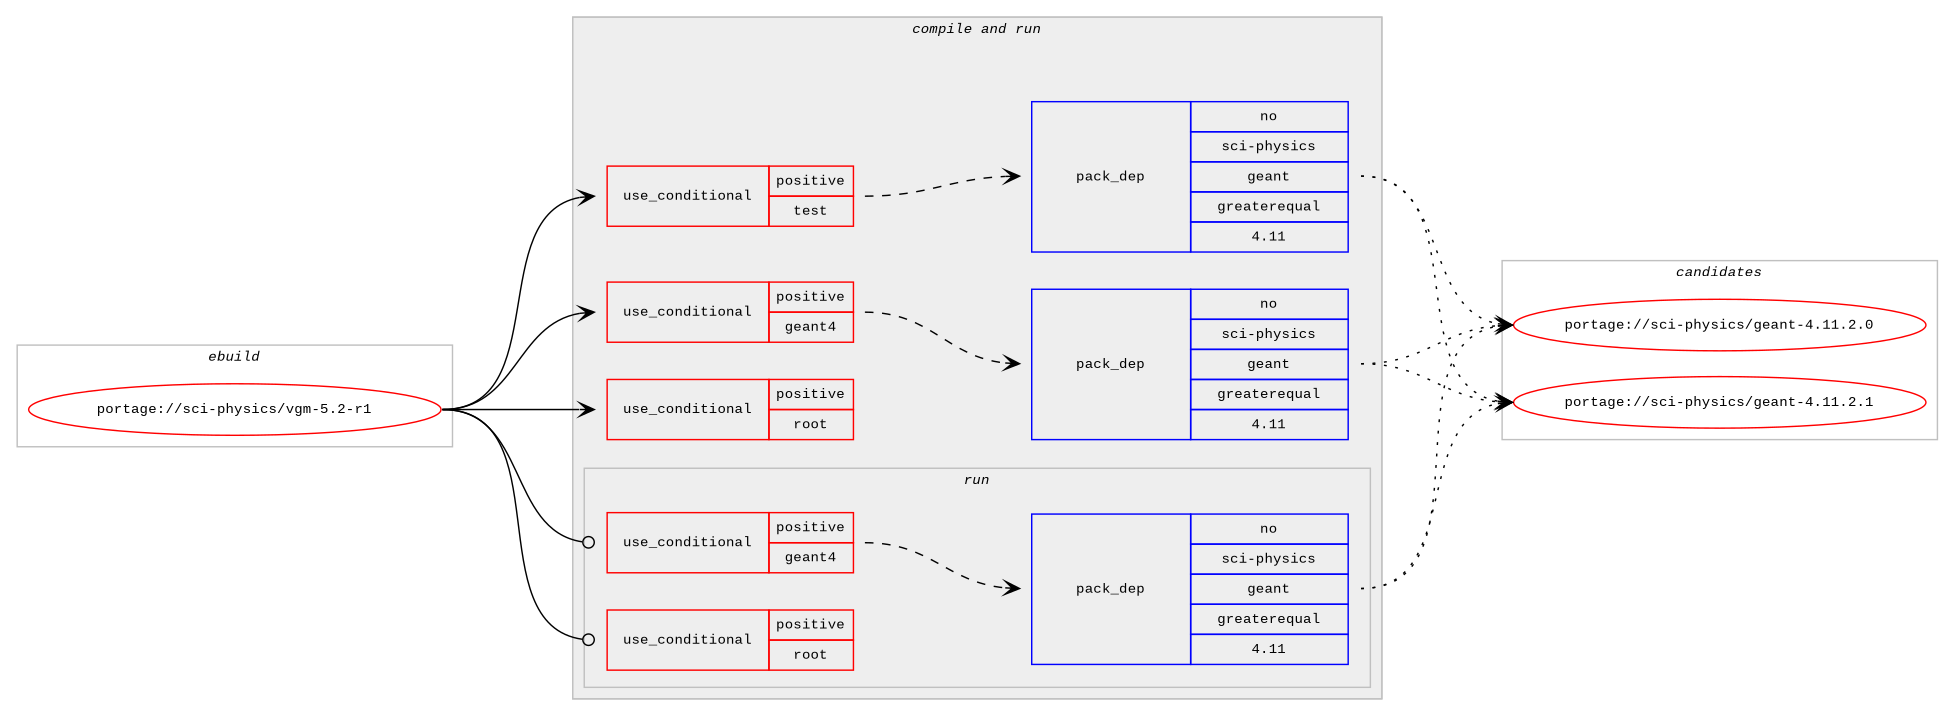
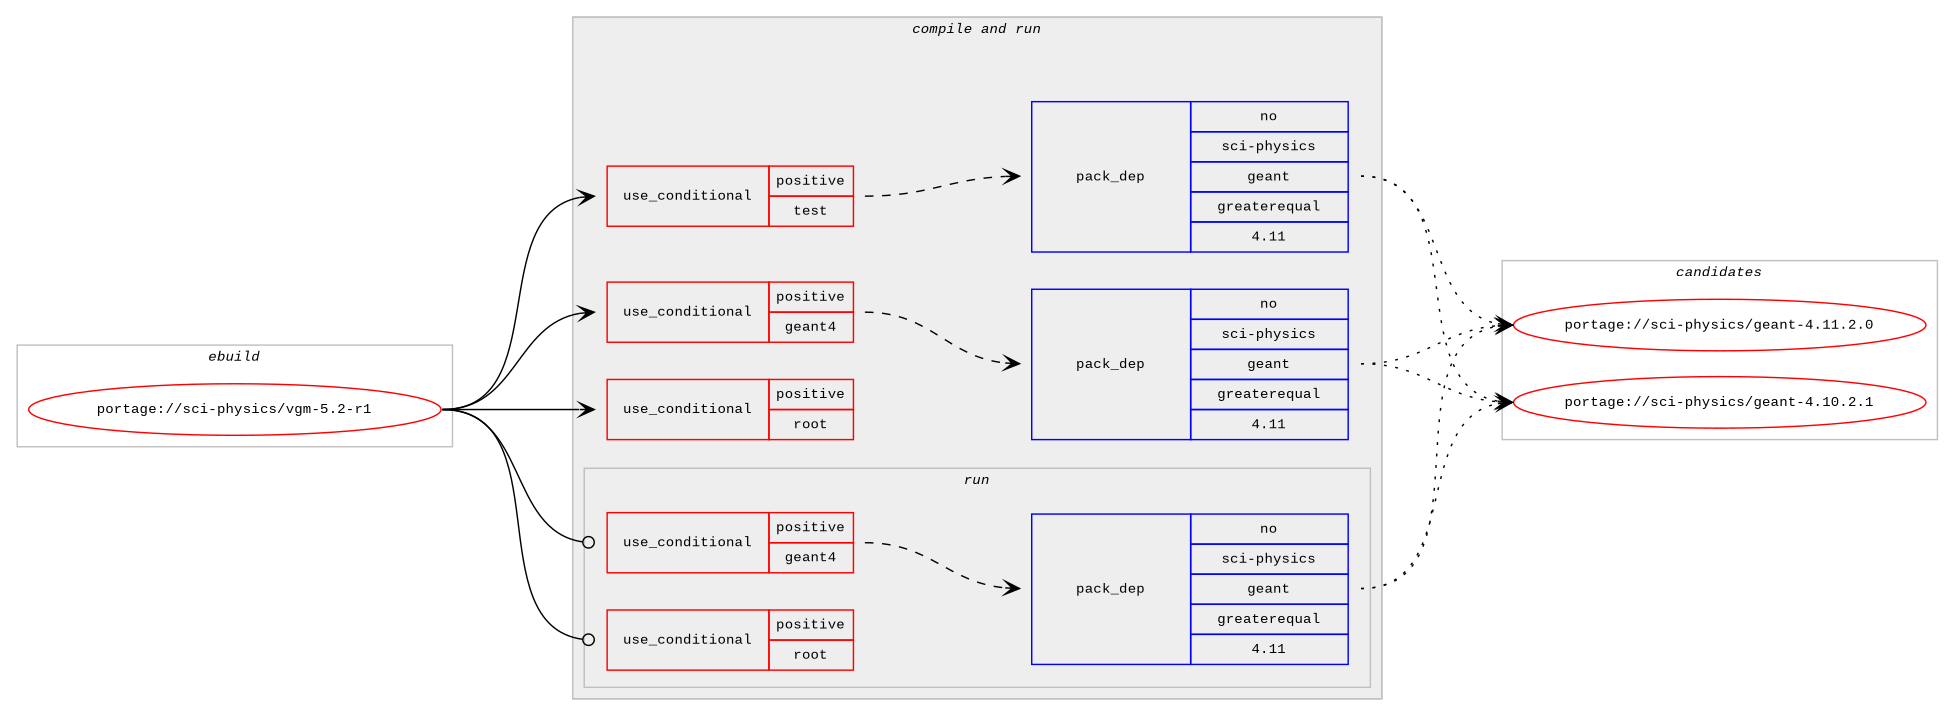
node "portage://sci-physics/geant-4.11.2.1": label "portage://sci-physics/geant-4.11.2.1" -> "portage://sci-physics/geant-4.10.2.1"
